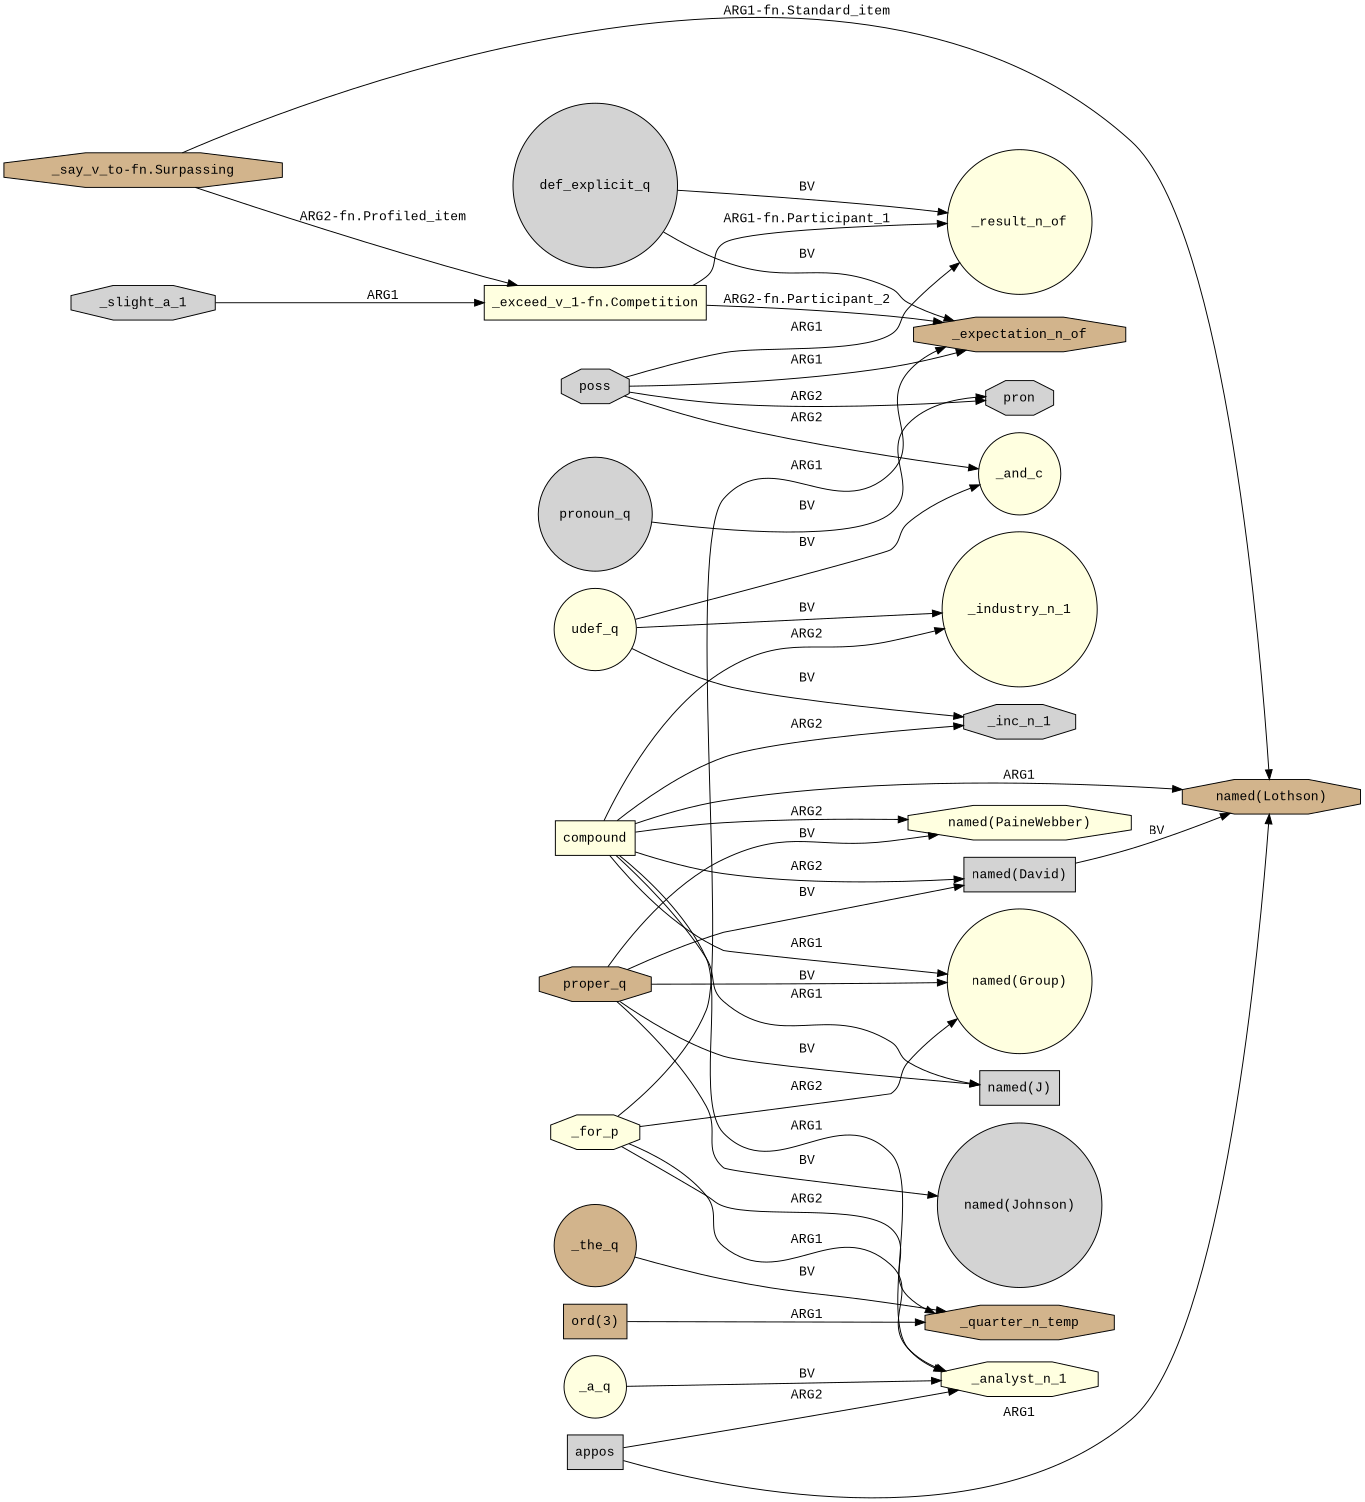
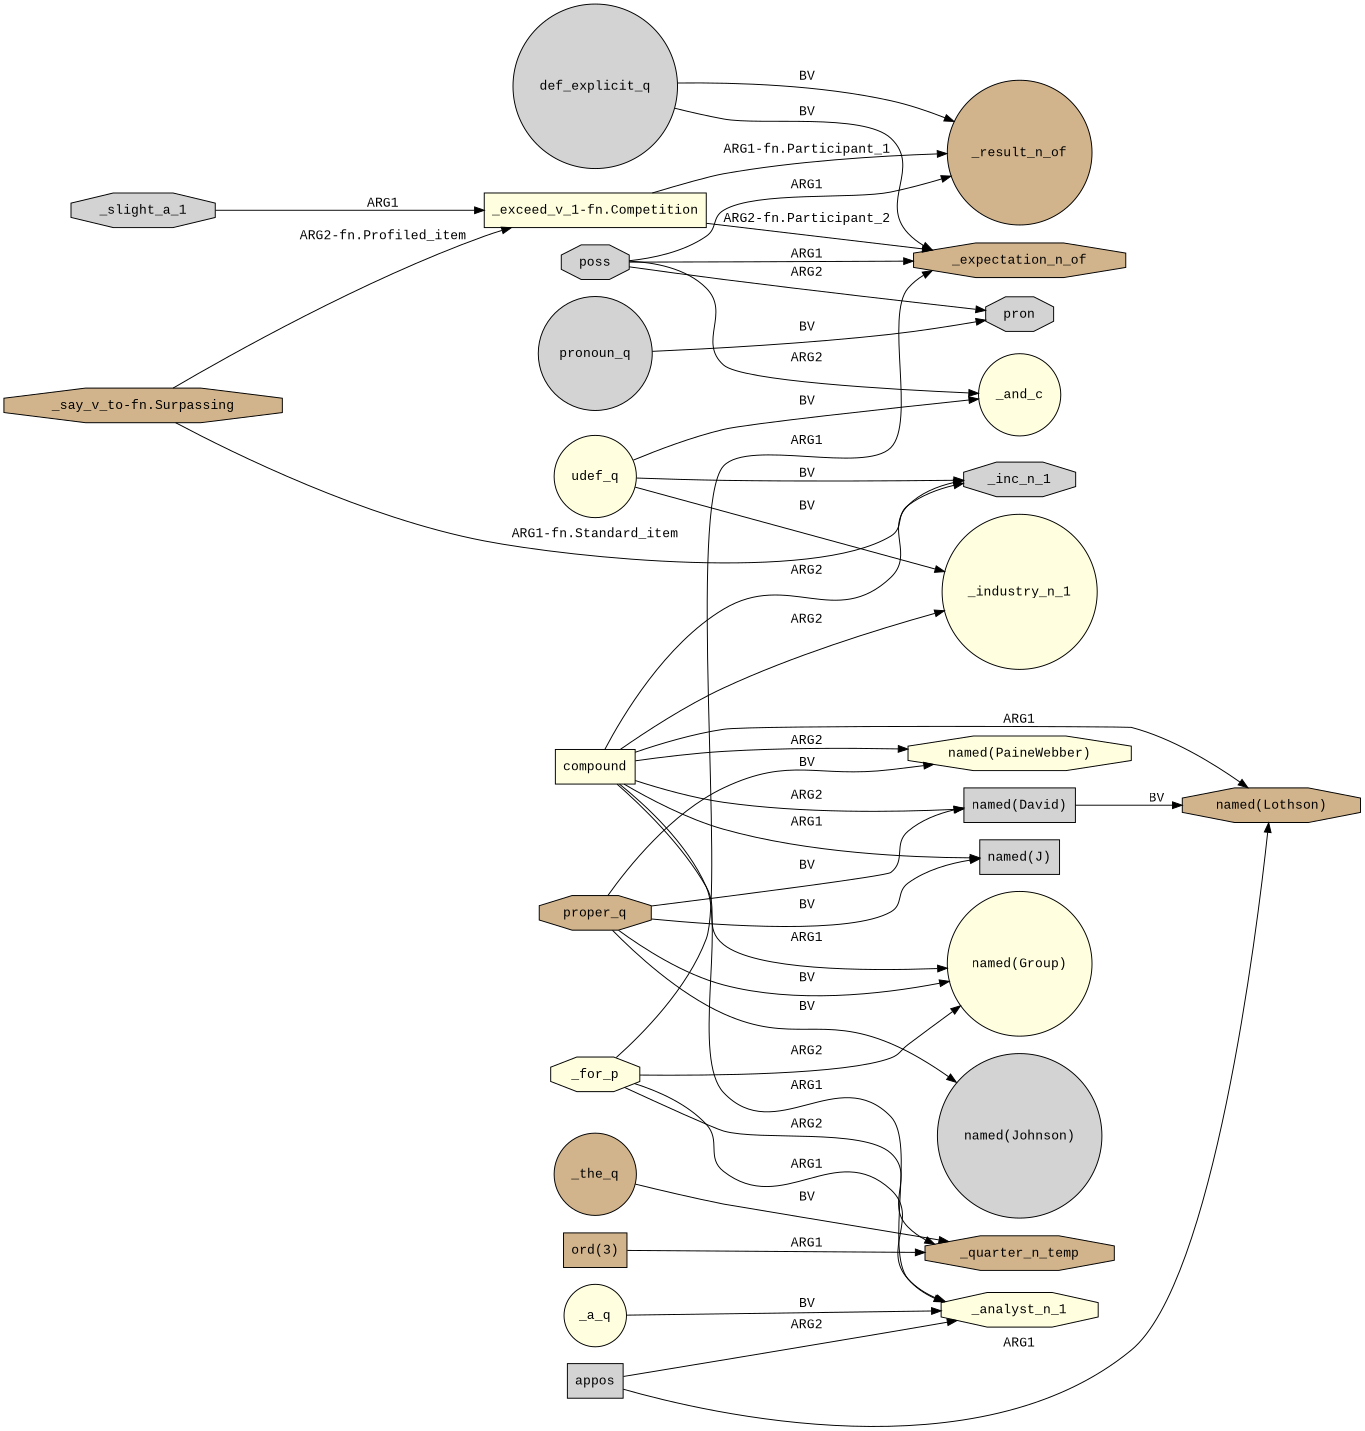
edge "_say_v_to-fn.Surpassing" -> "named(Lothson)": now "_say_v_to-fn.Surpassing" -> "_inc_n_1"
node "_result_n_of": fillcolor lightyellow -> tan
